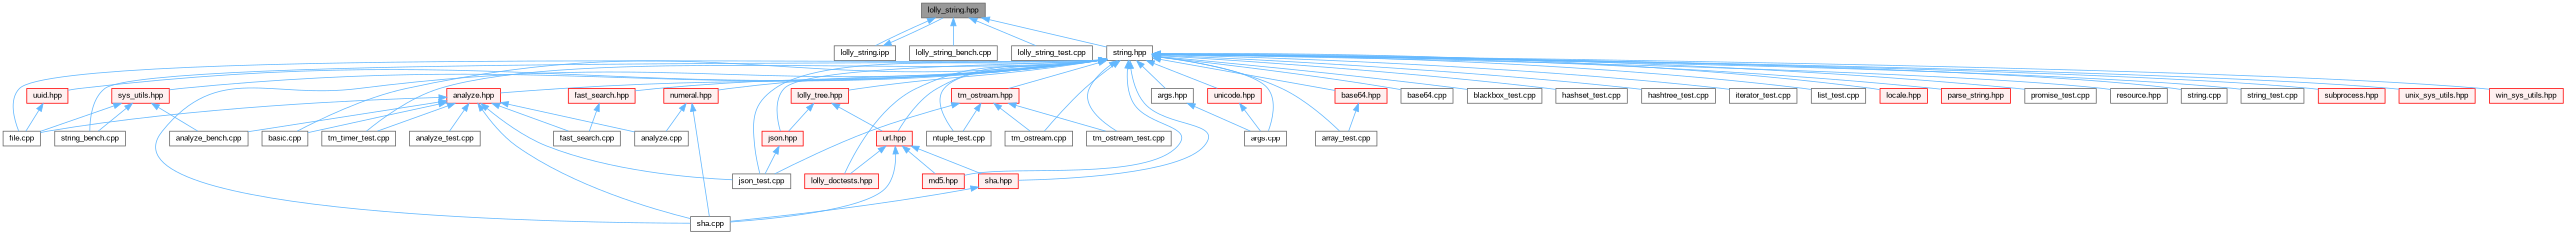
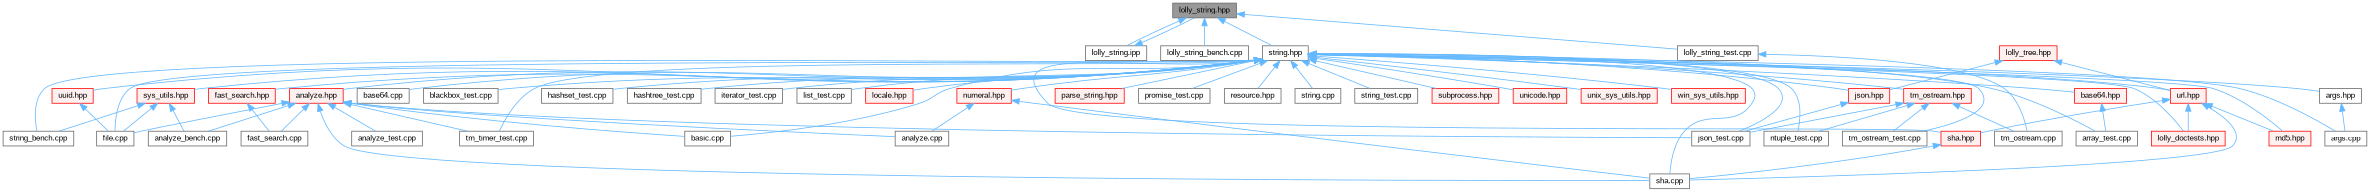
edge "lolly_tree.hpp" -> "string.hpp": removed
edge "tm_ostream.cpp" -> "string.hpp": now "tm_ostream.cpp" -> "lolly_string_test.cpp"
edge "args.cpp" -> "unicode.hpp": removed
